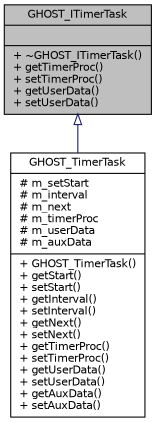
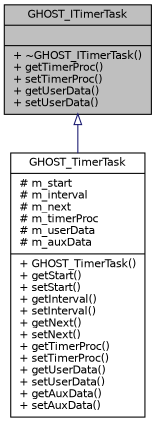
node "GHOST_TimerTask": text "# m_setStart" -> "# m_start"
